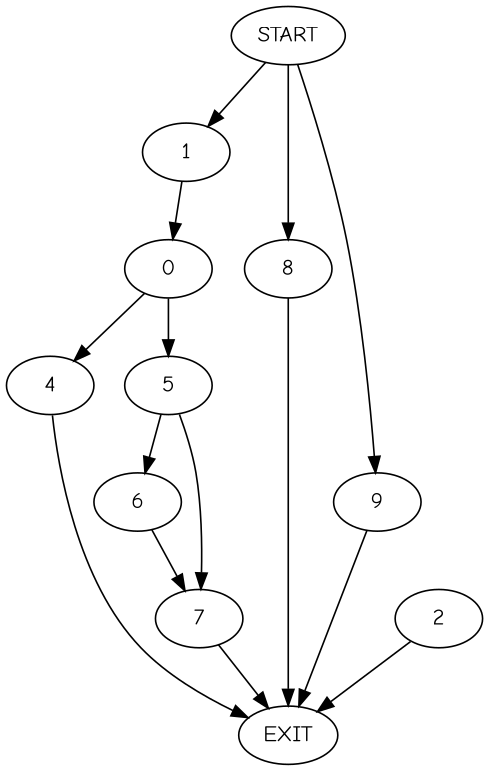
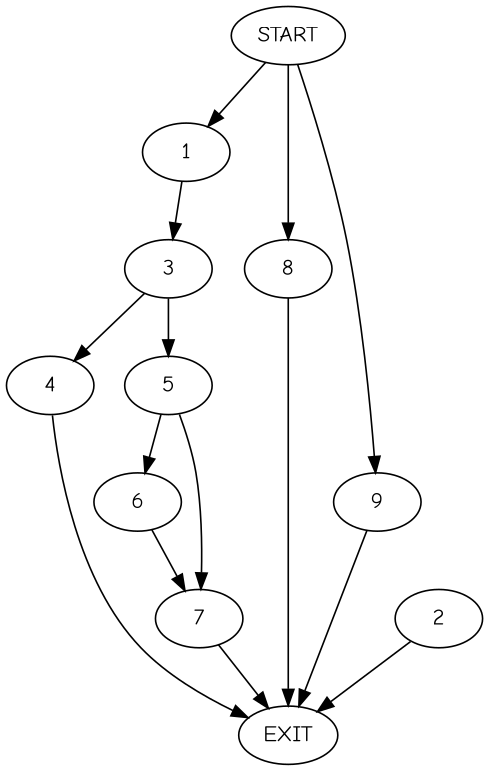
node "0": label "0" -> "3"
